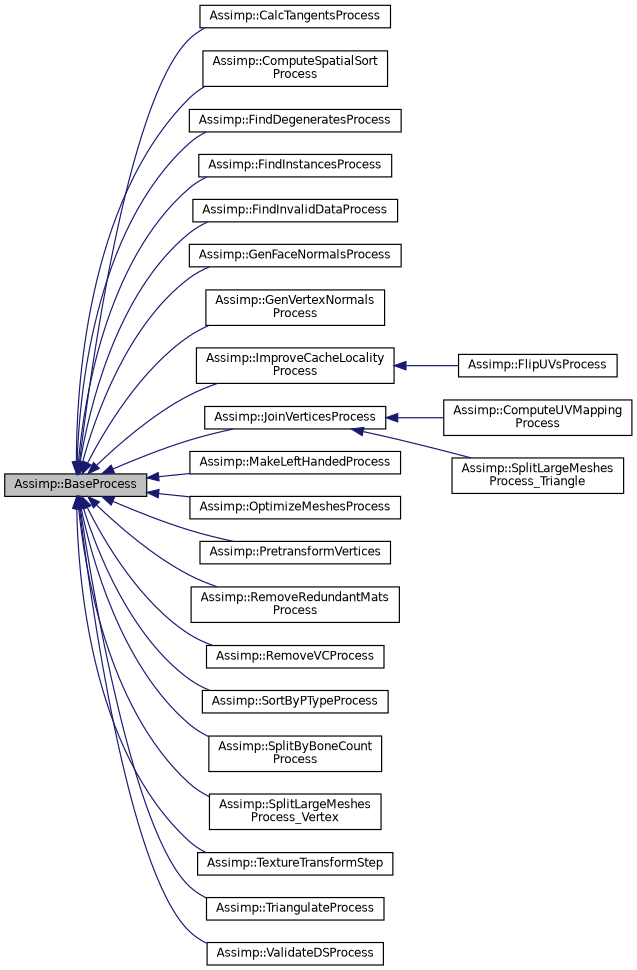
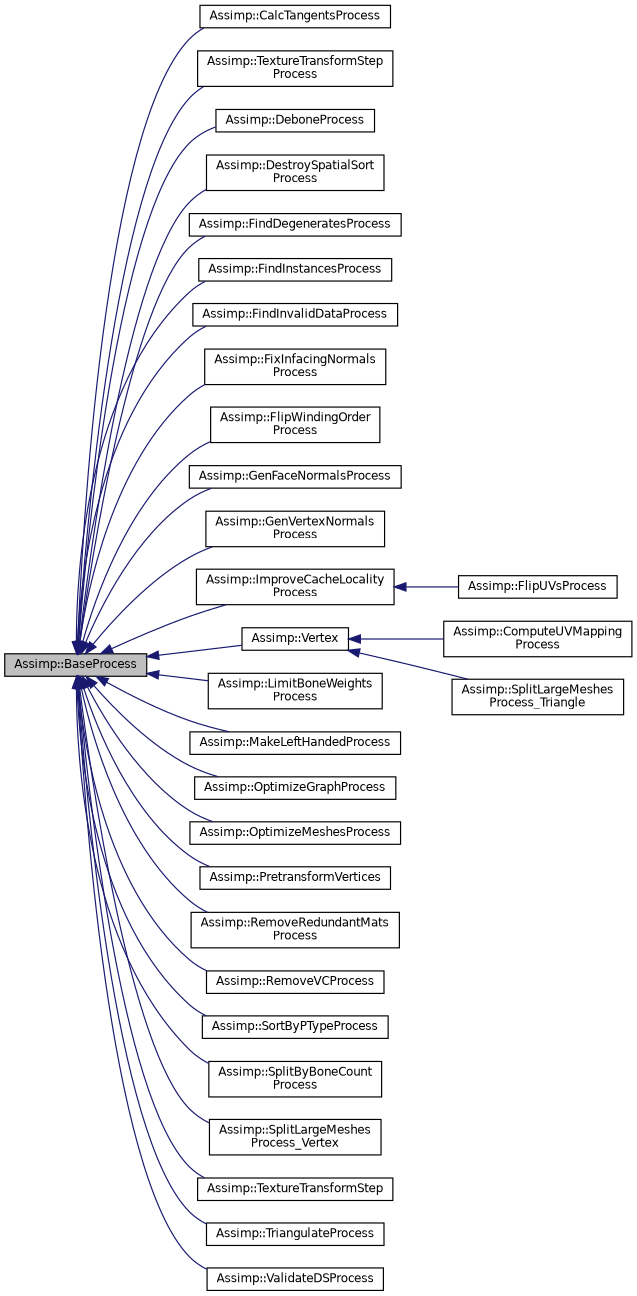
node "Assimp::ComputeSpatialSort Process": label "Assimp::ComputeSpatialSort Process" -> "Assimp::TextureTransformStep Process"
node "Assimp::DeboneProcess": added
node "Assimp::DestroySpatialSort Process": added
node "Assimp::FixInfacingNormals Process": added
node "Assimp::JoinVerticesProcess": label "Assimp::JoinVerticesProcess" -> "Assimp::Vertex"
node "Assimp::FlipWindingOrder Process": added
node "Assimp::LimitBoneWeights Process": added
node "Assimp::OptimizeGraphProcess": added
